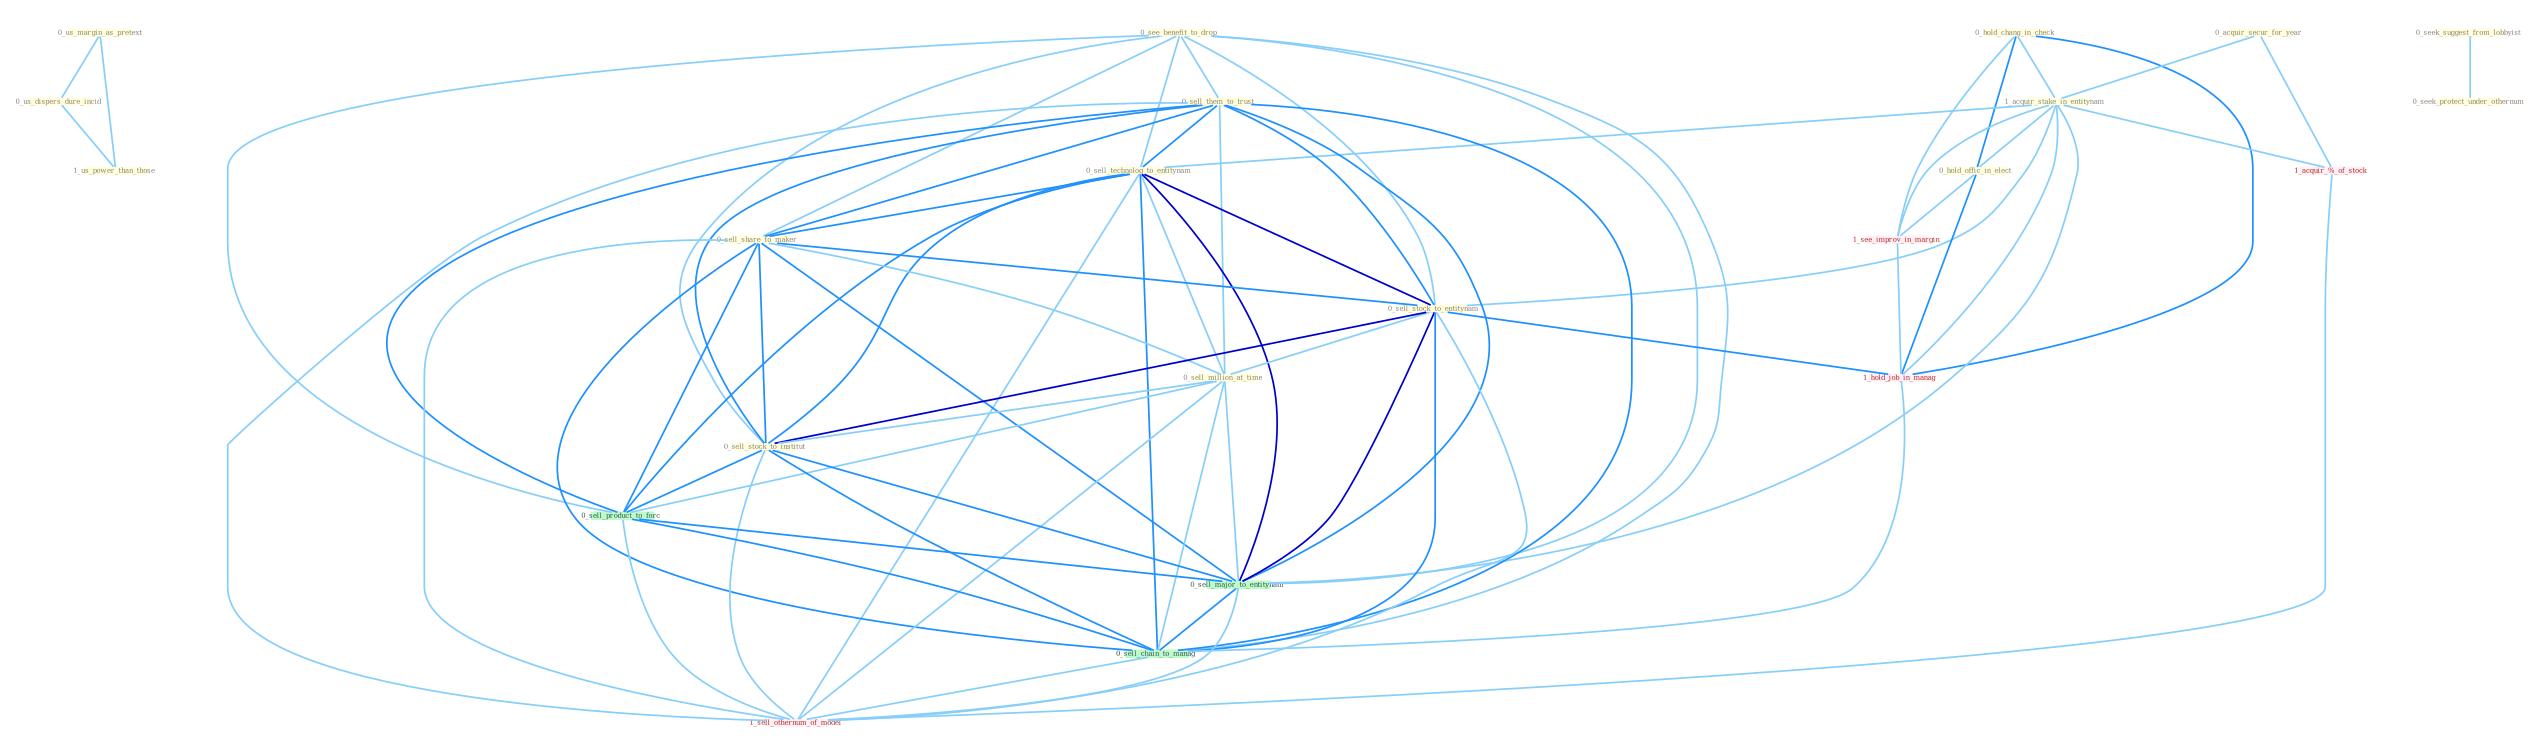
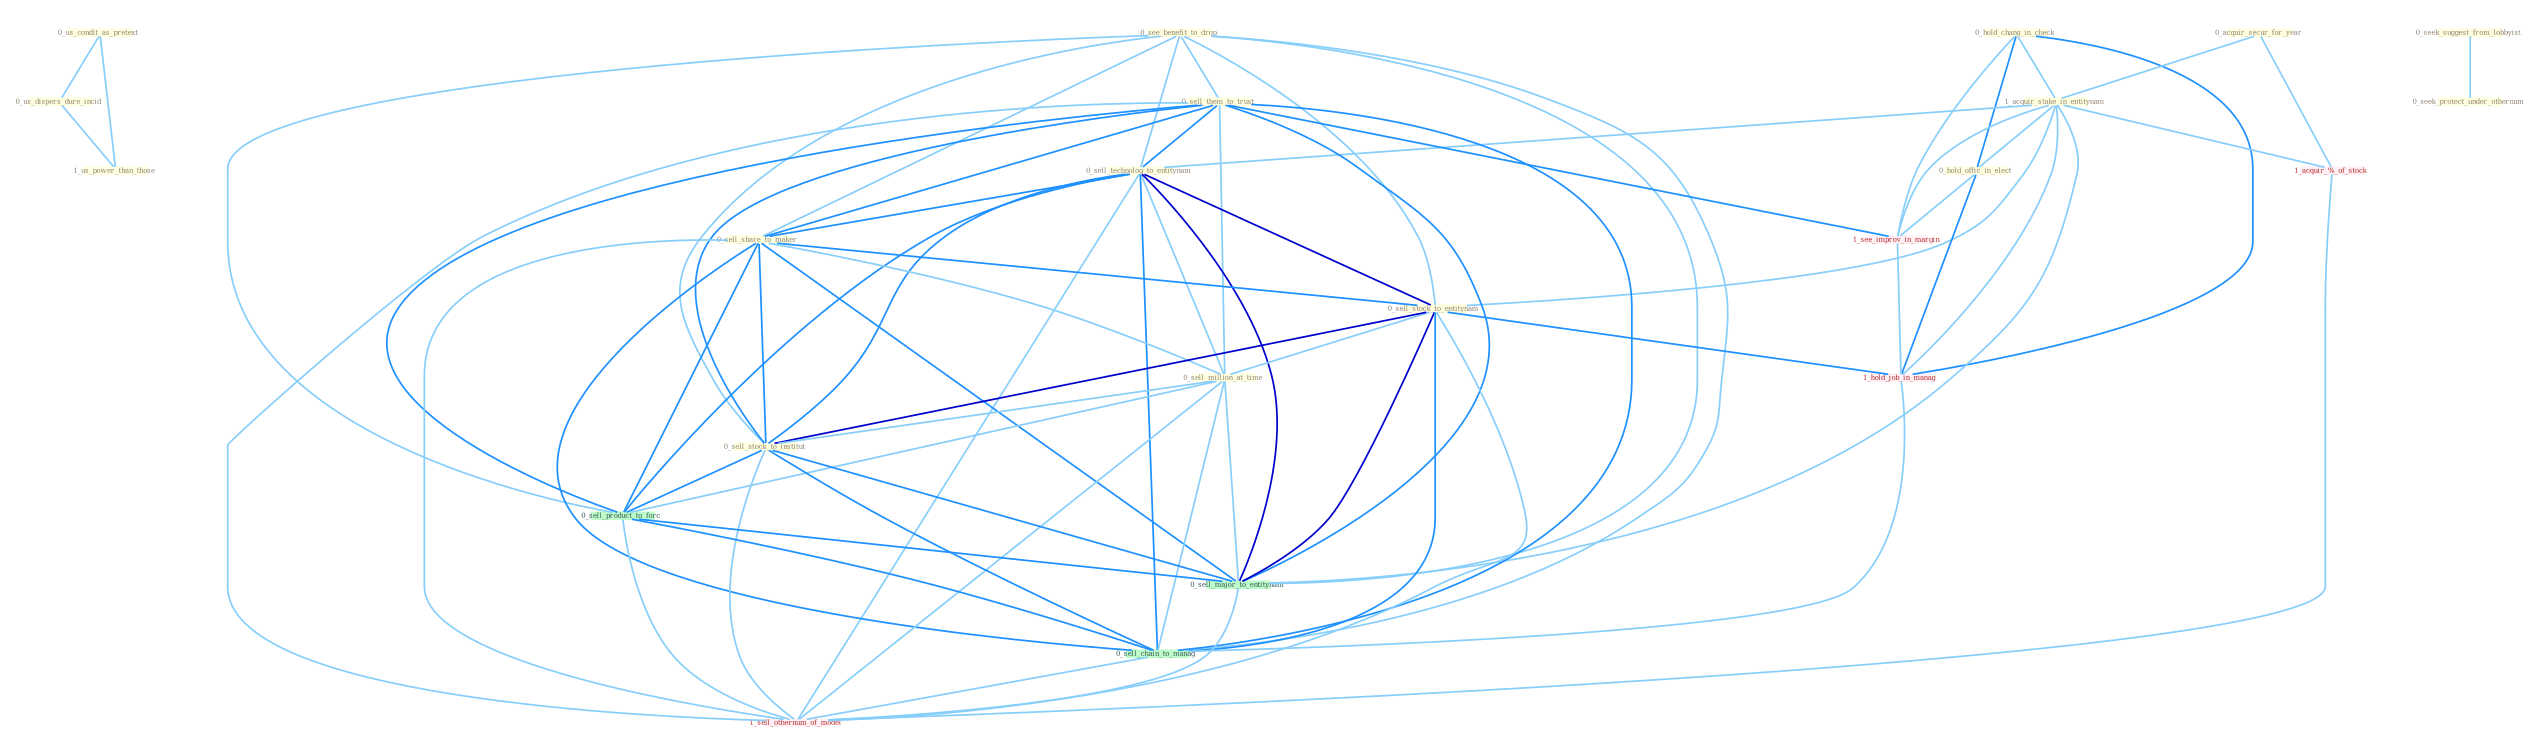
node "0_us_margin_as_pretext": label "0_us_margin_as_pretext" -> "0_us_condit_as_pretext"
edge "0_sell_them_to_trust" -- "0_sell_stock_to_entitynam": now "0_sell_them_to_trust" -- "1_see_improv_in_margin"
edge "0_sell_major_to_entitynam" -- "0_sell_chain_to_manag": removed
